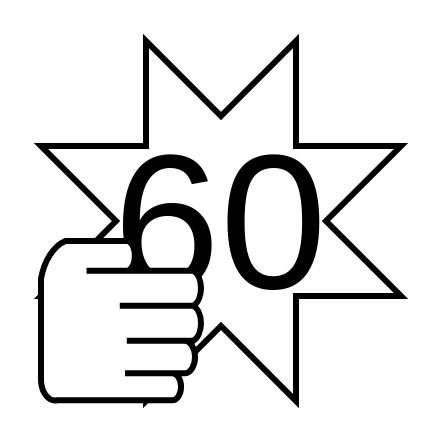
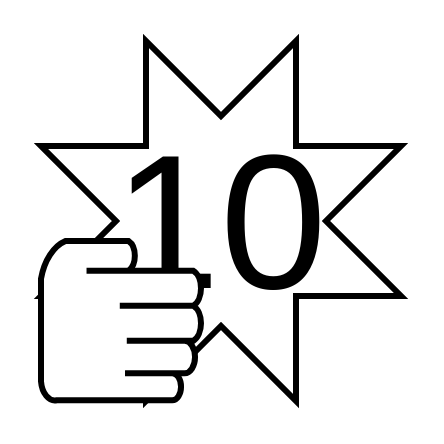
node "60": label "60" -> "10"
